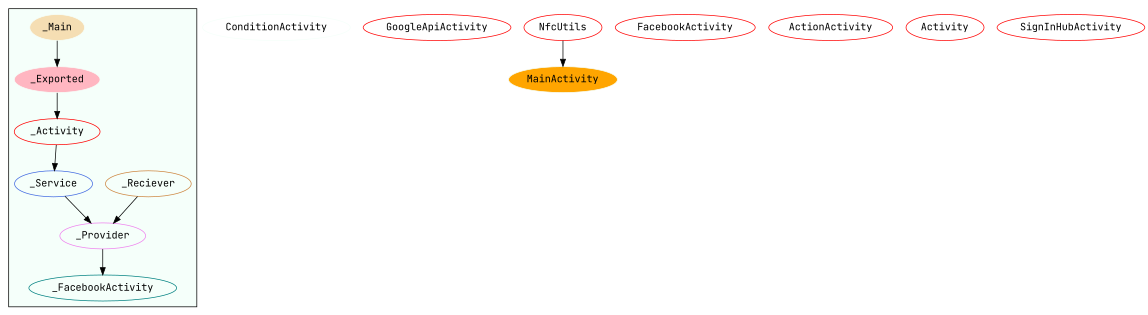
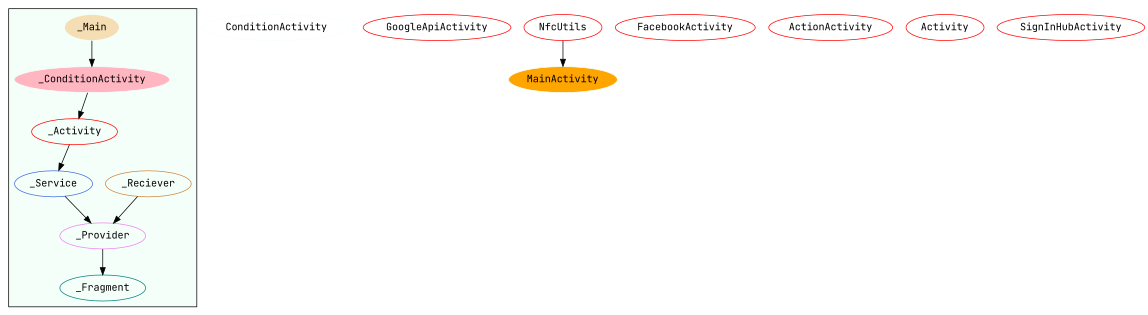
node "_Exported": label "_Exported" -> "_ConditionActivity"
node "_FacebookActivity": label "_FacebookActivity" -> "_Fragment"
